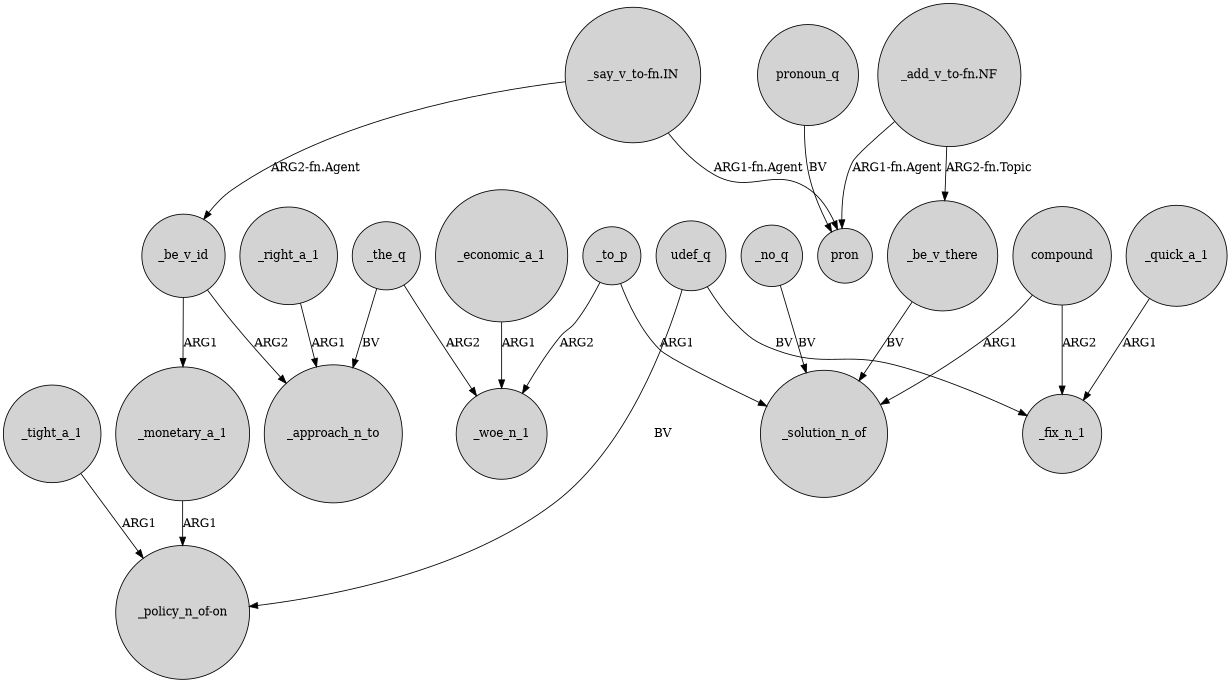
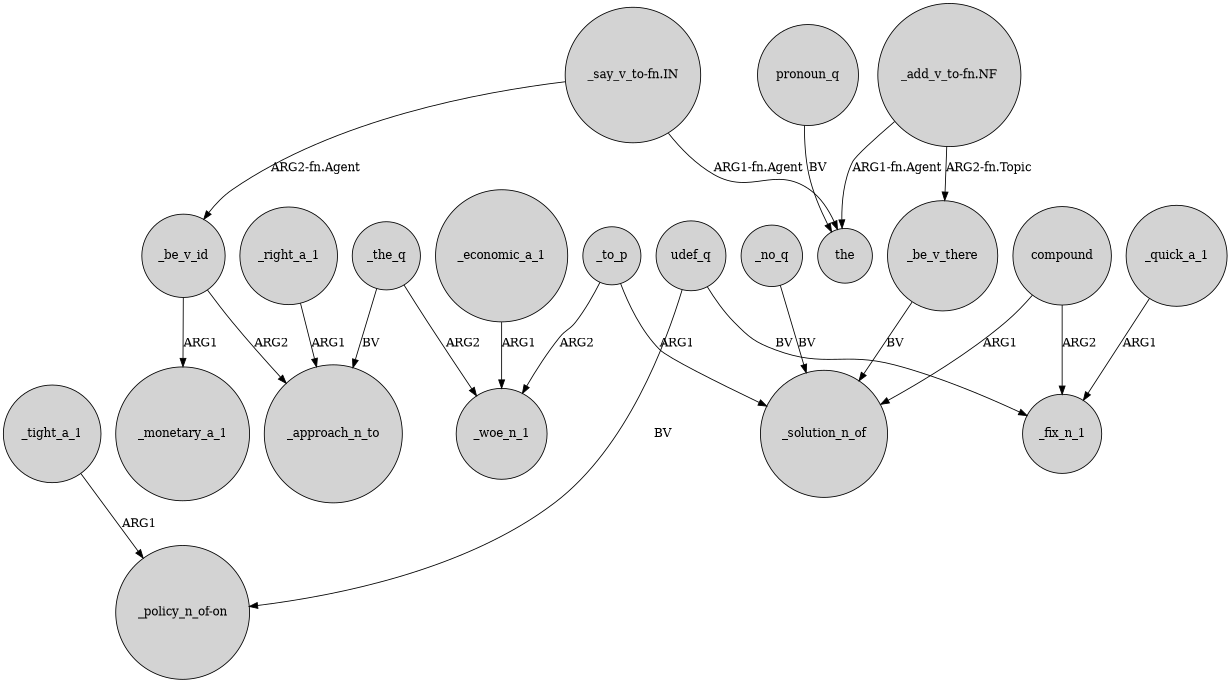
node "pron": label "pron" -> "the"
edge "_monetary_a_1" -> "_policy_n_of-on": removed, label "ARG1"
